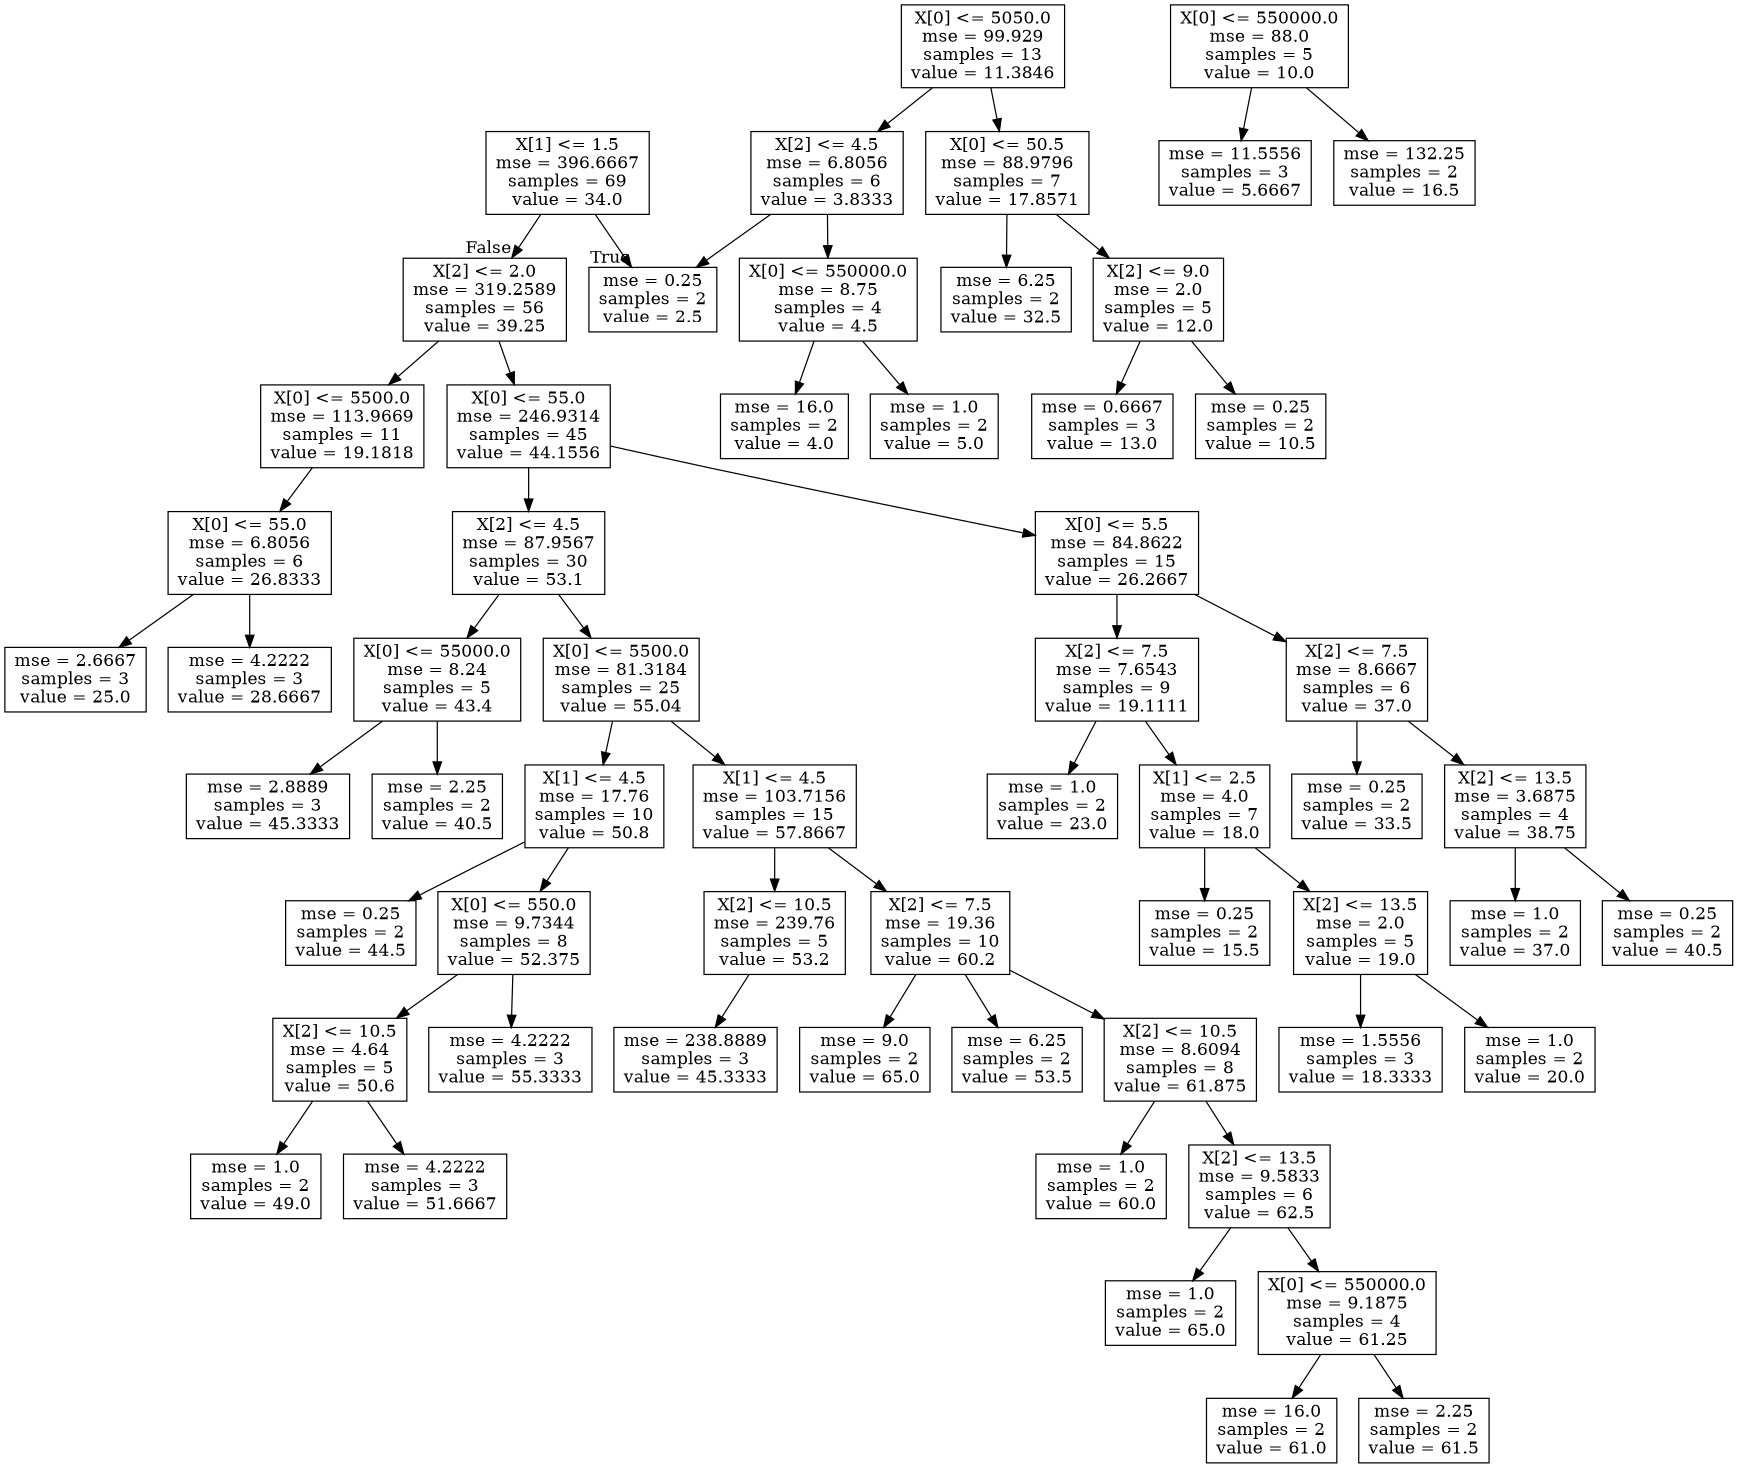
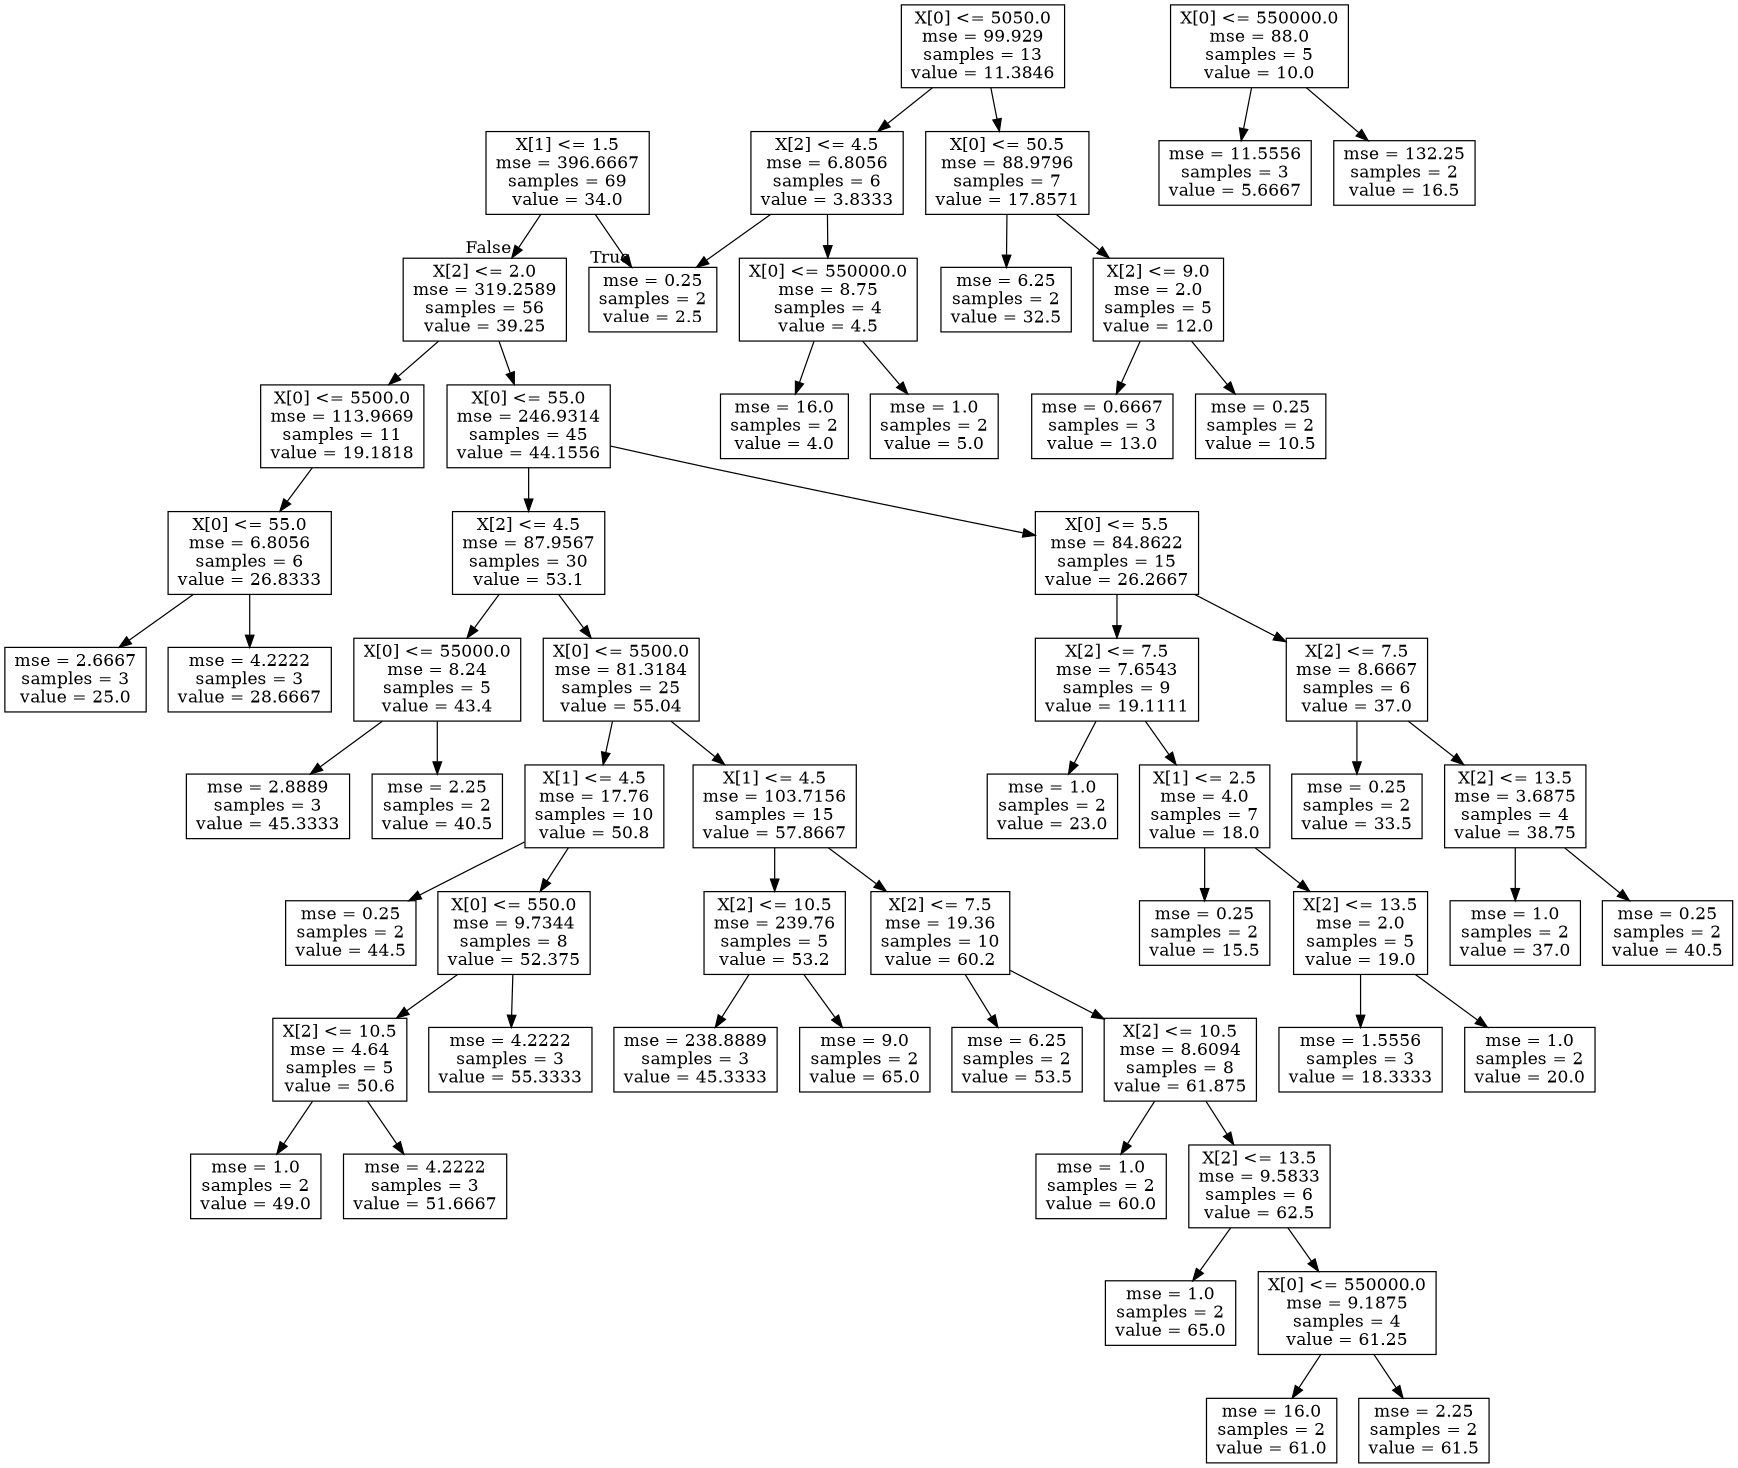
edge "X[2] <= 7.5 mse = 19.36 samples = 10 value = 60.2" -> "mse = 9.0 samples = 2 value = 65.0": now "X[2] <= 10.5 mse = 239.76 samples = 5 value = 53.2" -> "mse = 9.0 samples = 2 value = 65.0"
